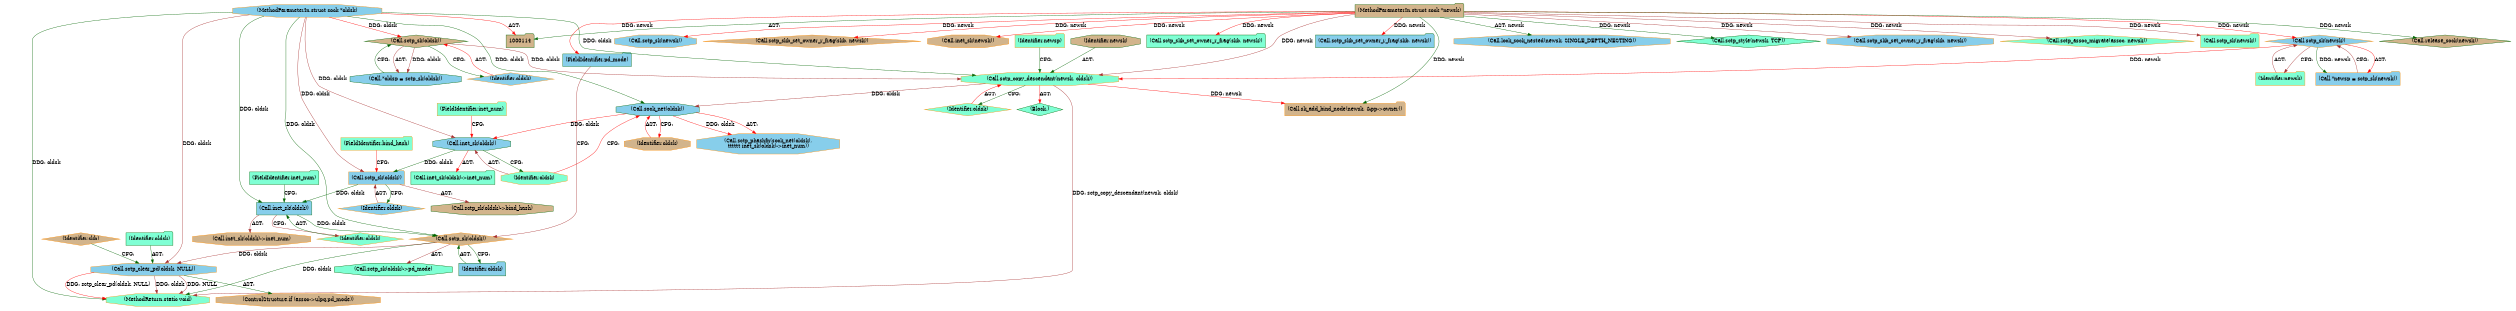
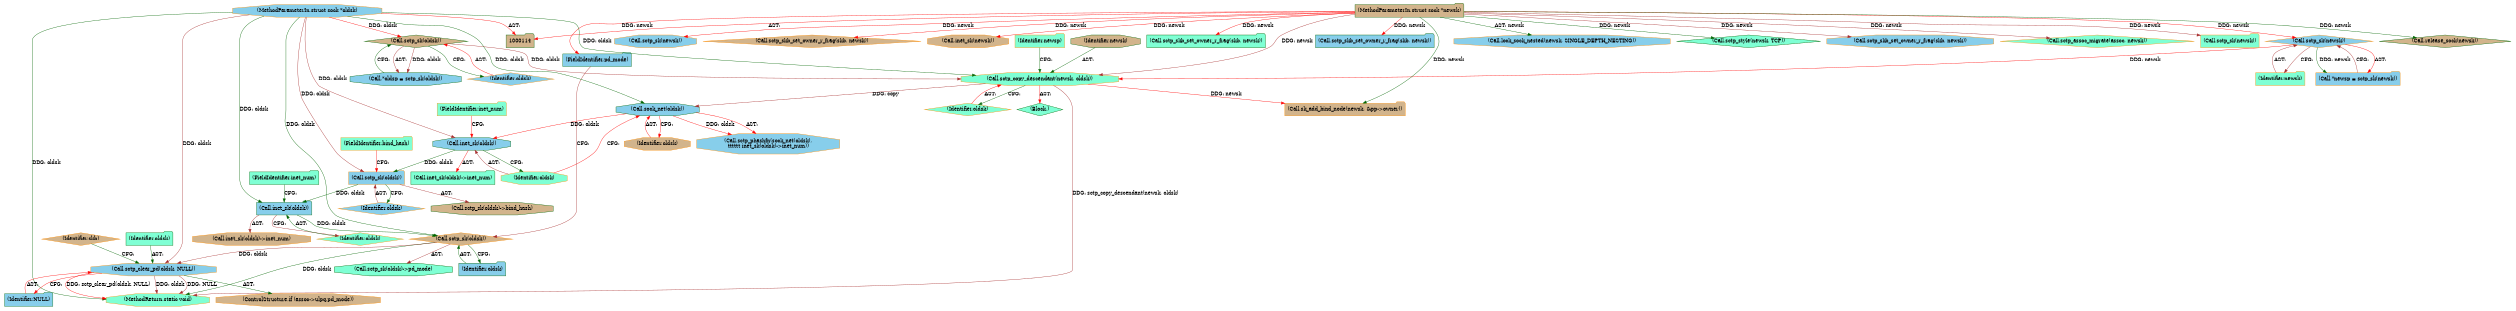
edge "(MethodParameterIn,struct sock *newsk)" -> "1000114": color darkgreen -> red
edge "(Call,sctp_copy_descendant(newsk, oldsk))" -> "(Call,sock_net(oldsk))": label "DDG: oldsk" -> "DDG: copy"
node "(Identifier,NULL)": added
